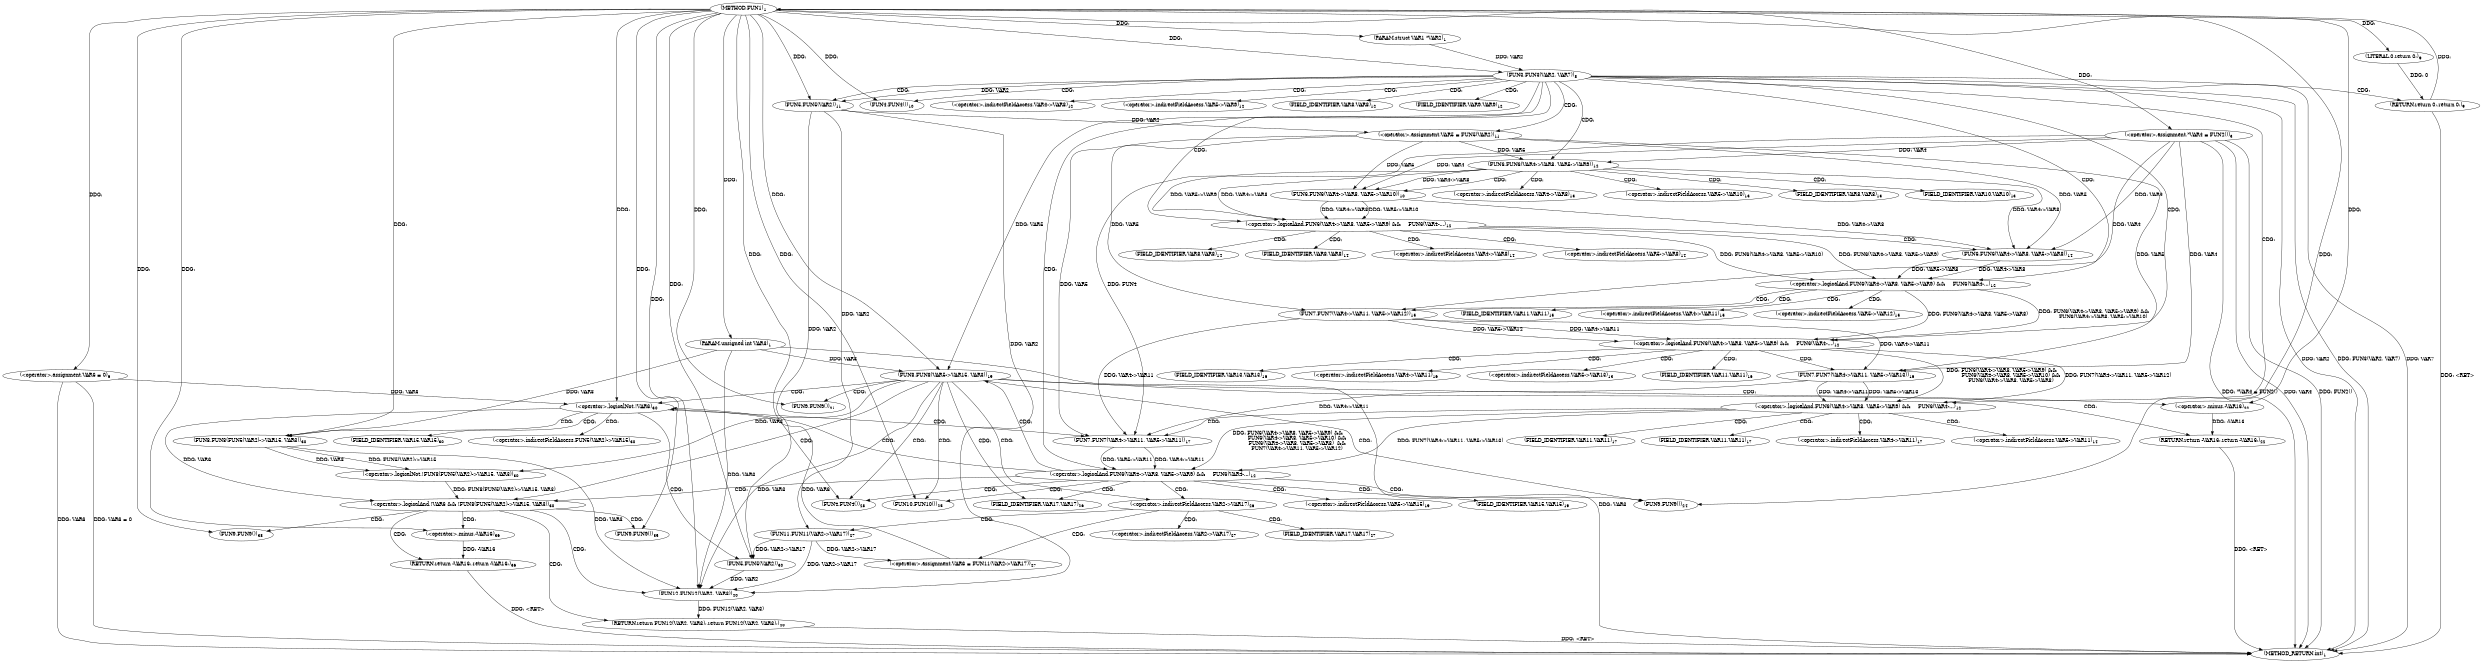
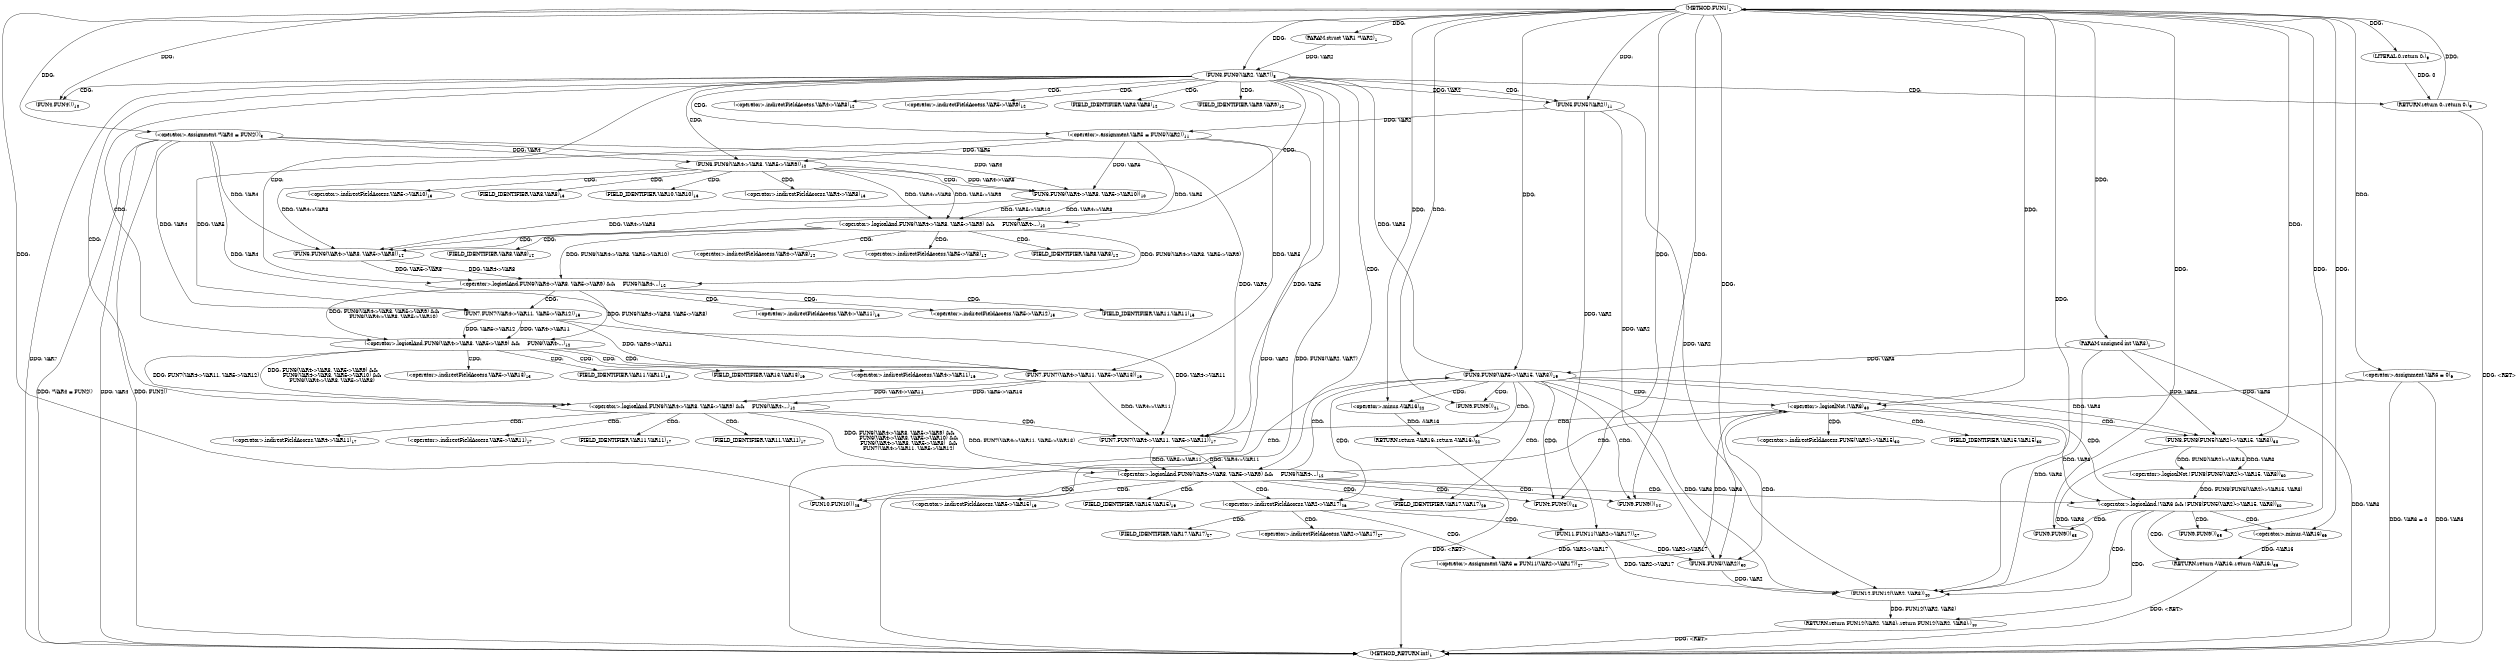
edge "(<operator>.assignment,*VAR4 = FUN2())" -> "(FUN7,FUN7(VAR4->VAR11, VAR5->VAR11))": label "DDG: FUN4" -> "DDG: VAR4"
edge "(FUN8,FUN8(VAR5->VAR15, VAR3))" -> "(<operator>.logicalNot,!FUN8(FUN5(VAR2)->VAR15, VAR3))": now "(FUN8,FUN8(VAR5->VAR15, VAR3))" -> "(FUN8,FUN8(FUN5(VAR2)->VAR15, VAR3))"
node "(<operator>.indirectFieldAccess,VAR5->VAR11)": text "14" -> "17"
